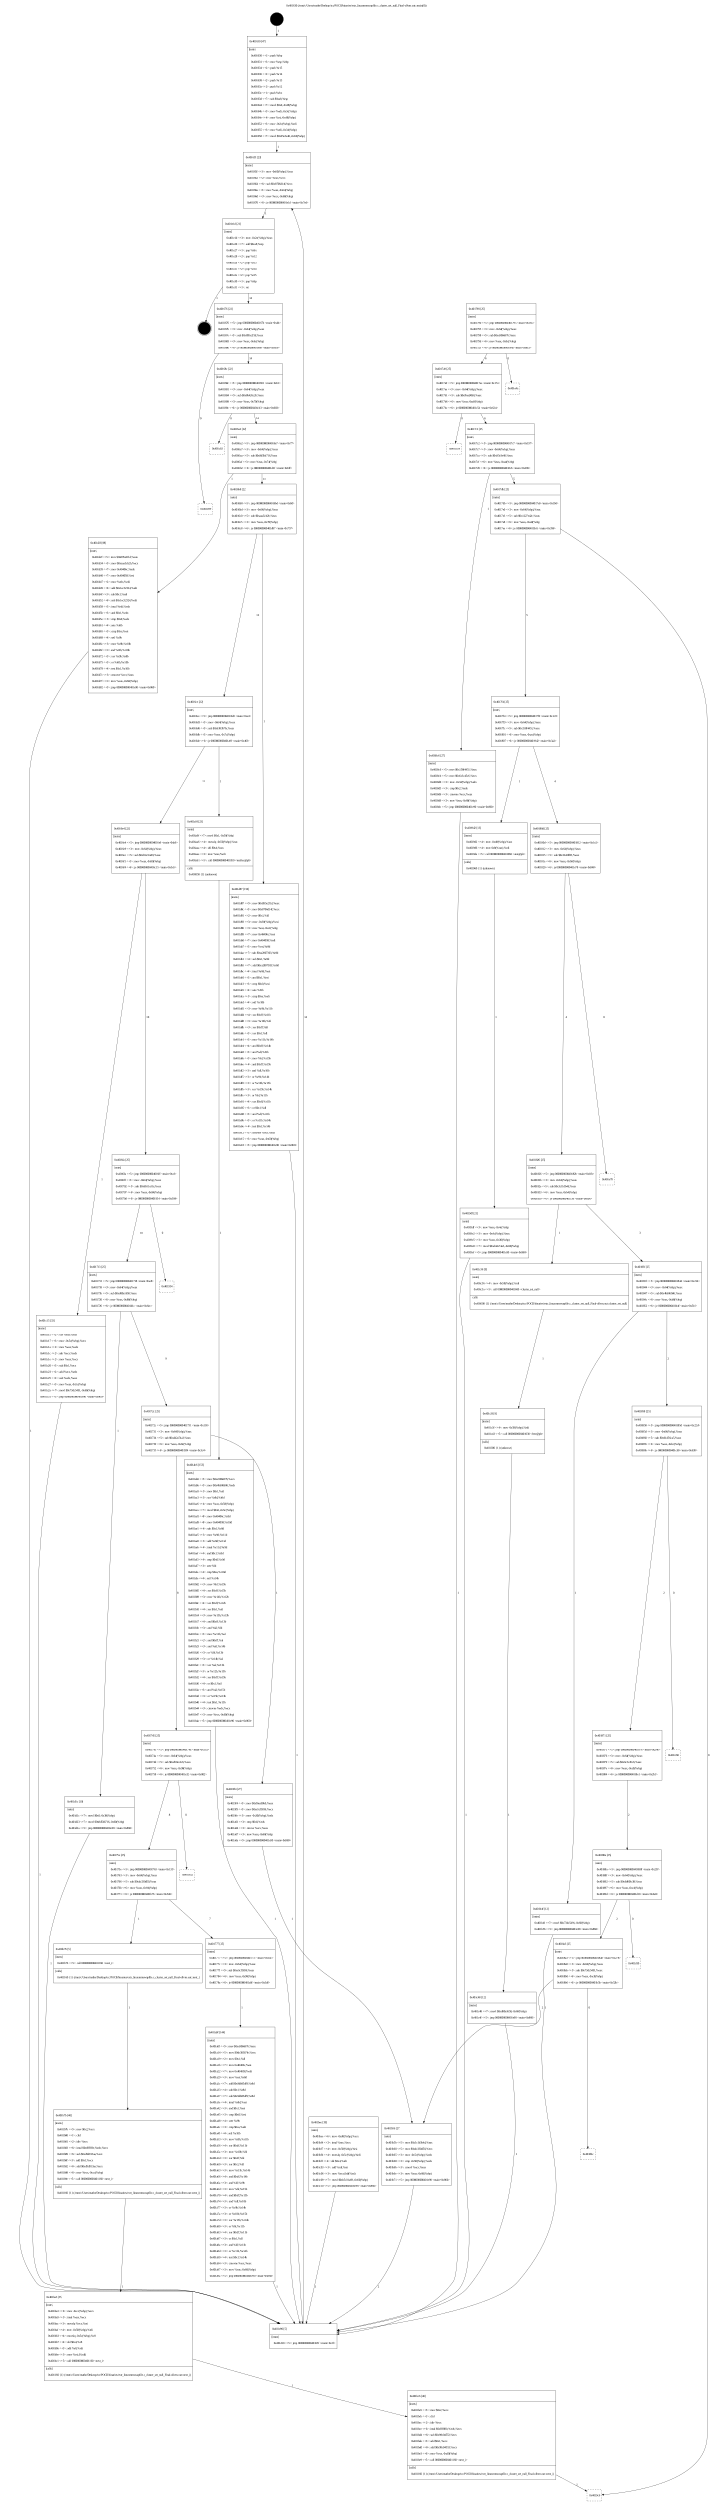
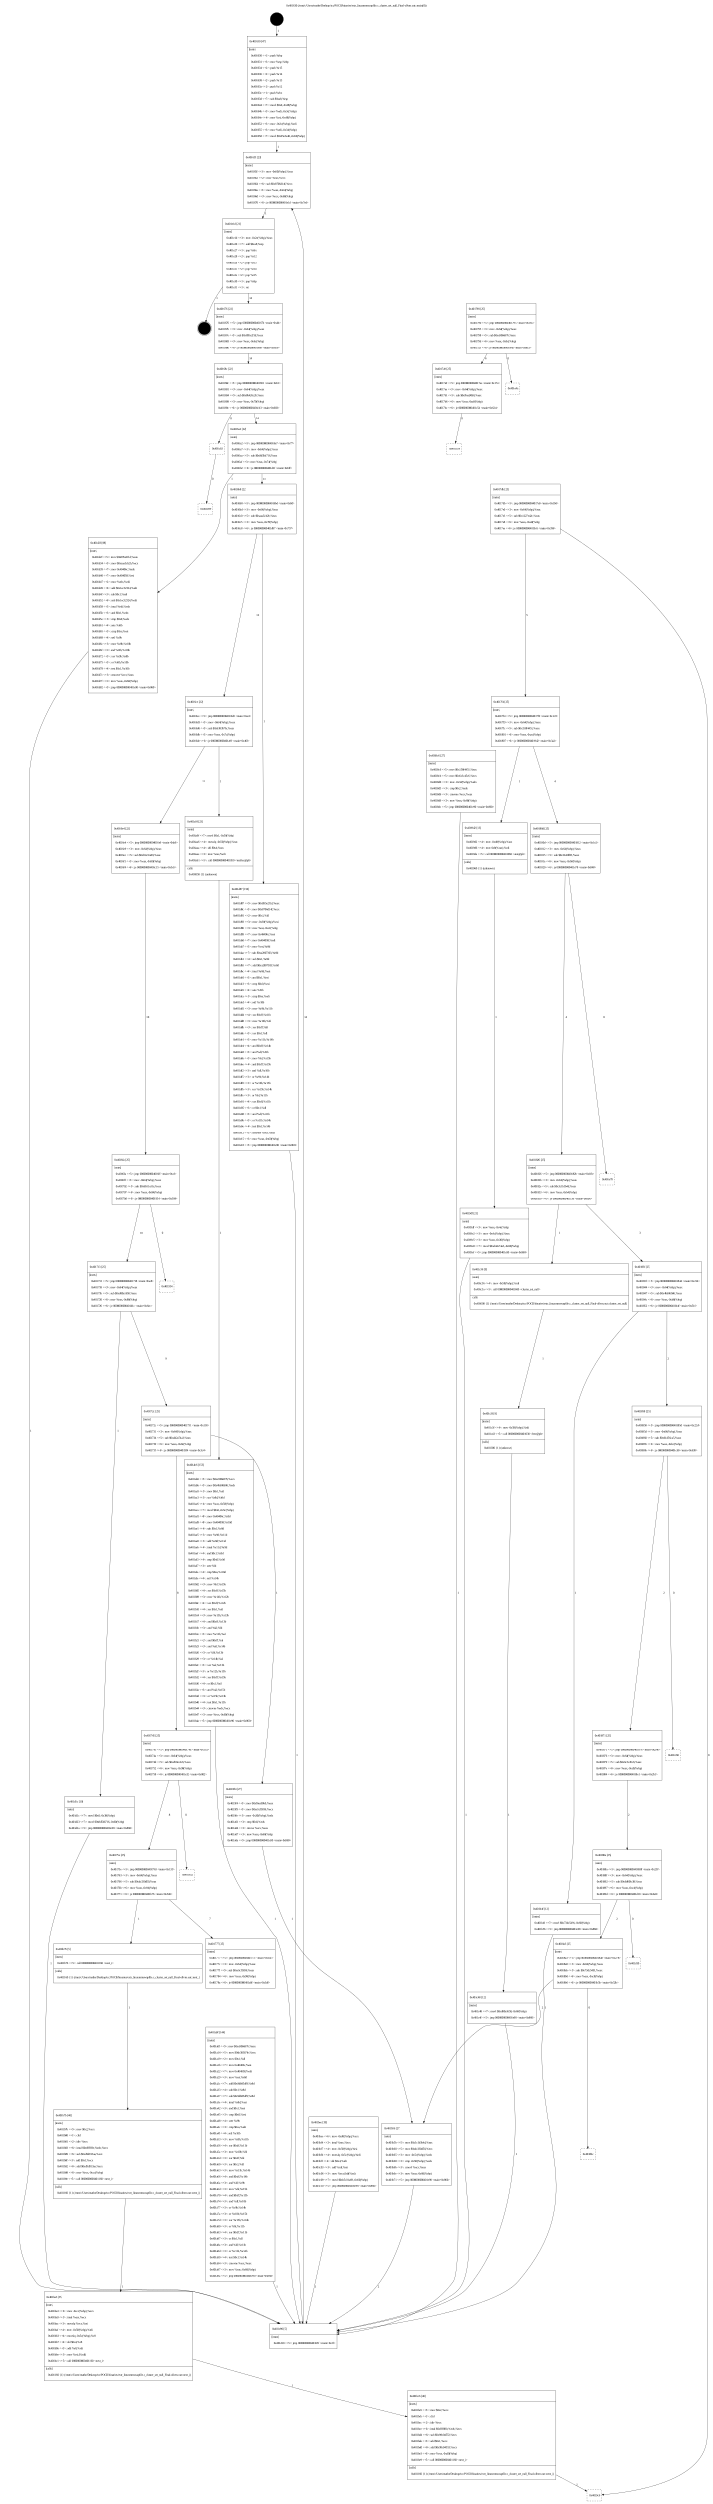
edge "0x401676 [22]" -> "0x401e89": now "0x401cb3" -> "0x401e89"
node "0x4017c2 [25]": removed
node "0x401c15 [33]": removed
edge "0x401777 [25]" -> "0x401a0f [144]": removed, label "1"
